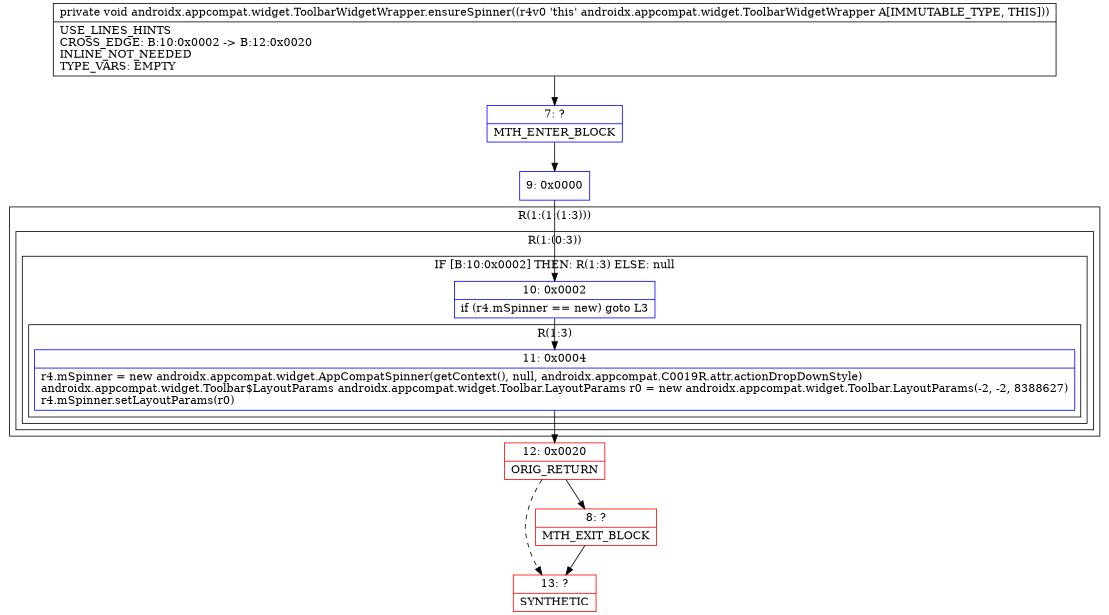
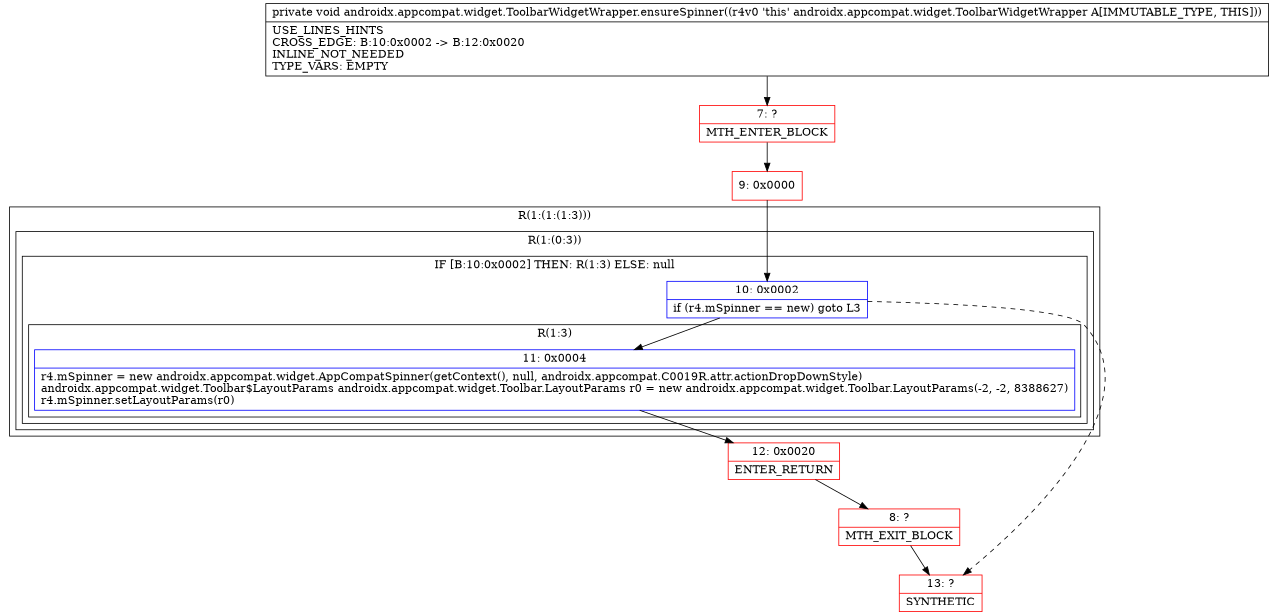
node "7: ?": color blue -> red
node "9: 0x0000": color blue -> red
node "12: 0x0020": text "ORIG_RETURN" -> "ENTER_RETURN"
edge "12: 0x0020" -> "13: ?": now "10: 0x0002" -> "13: ?"
